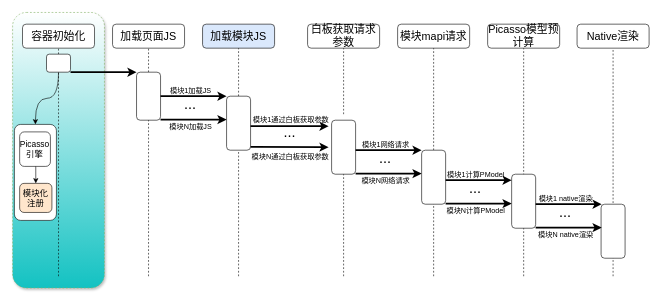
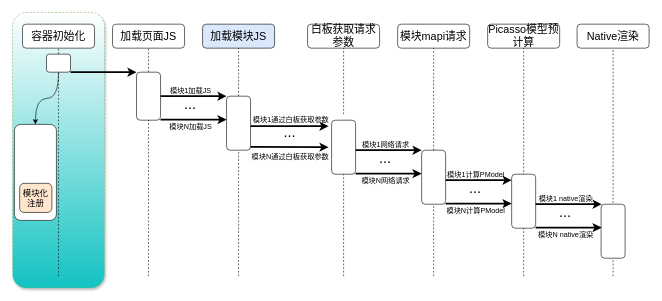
node "Picasso引擎": removed
edge "Picasso引擎" -> "模块化注册": removed
